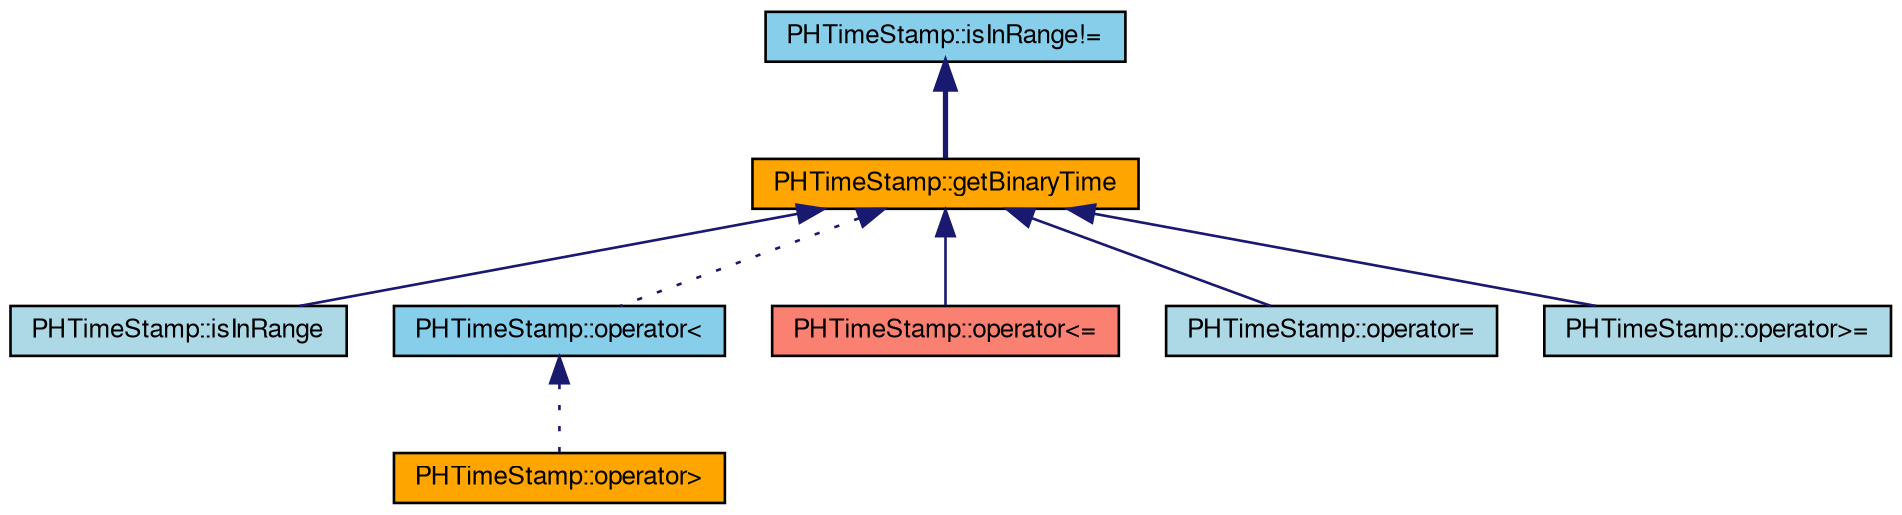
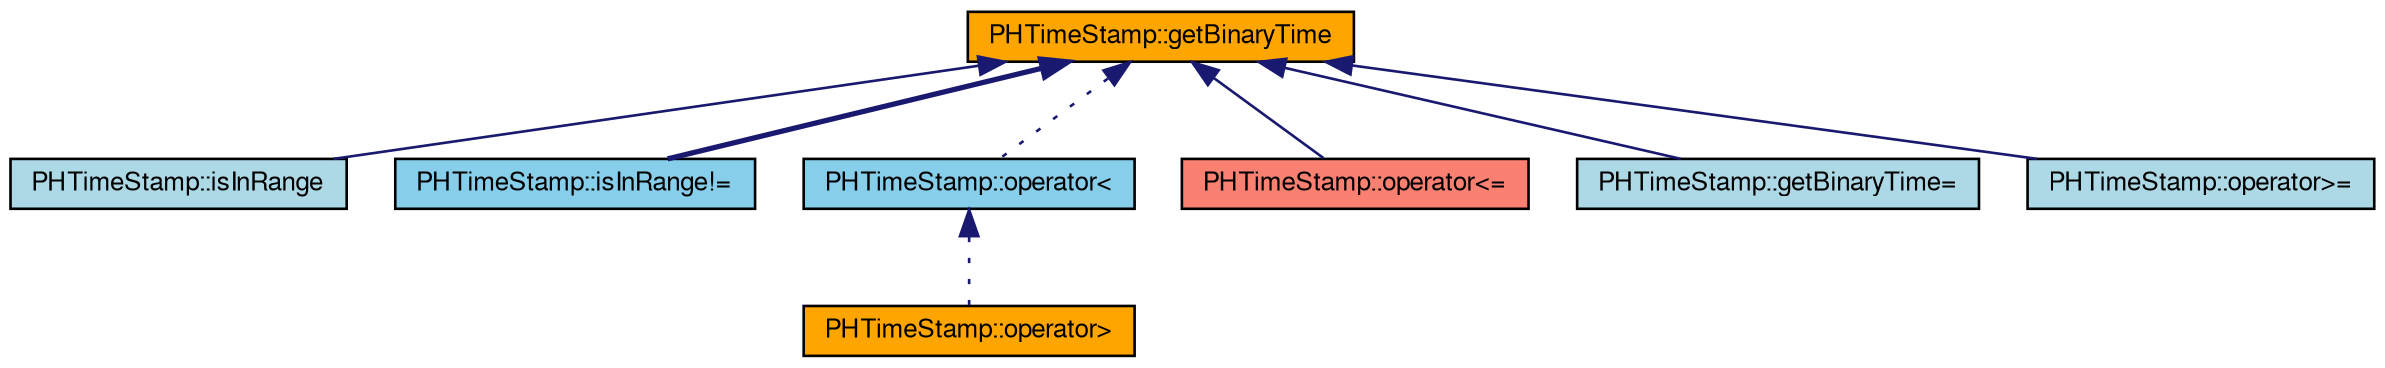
edge "PHTimeStamp::getBinaryTime" -> "PHTimeStamp::isInRange!=": reversed
node "PHTimeStamp::operator=": label "PHTimeStamp::operator=" -> "PHTimeStamp::getBinaryTime="
